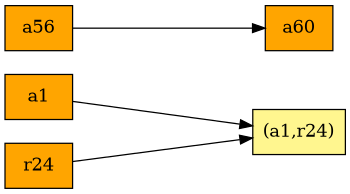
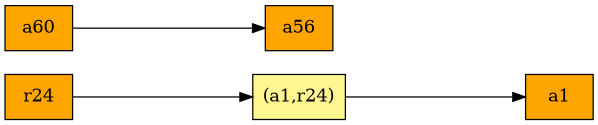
edge "a56" -> "a60": reversed
edge "a1" -> "(a1,r24)": reversed
